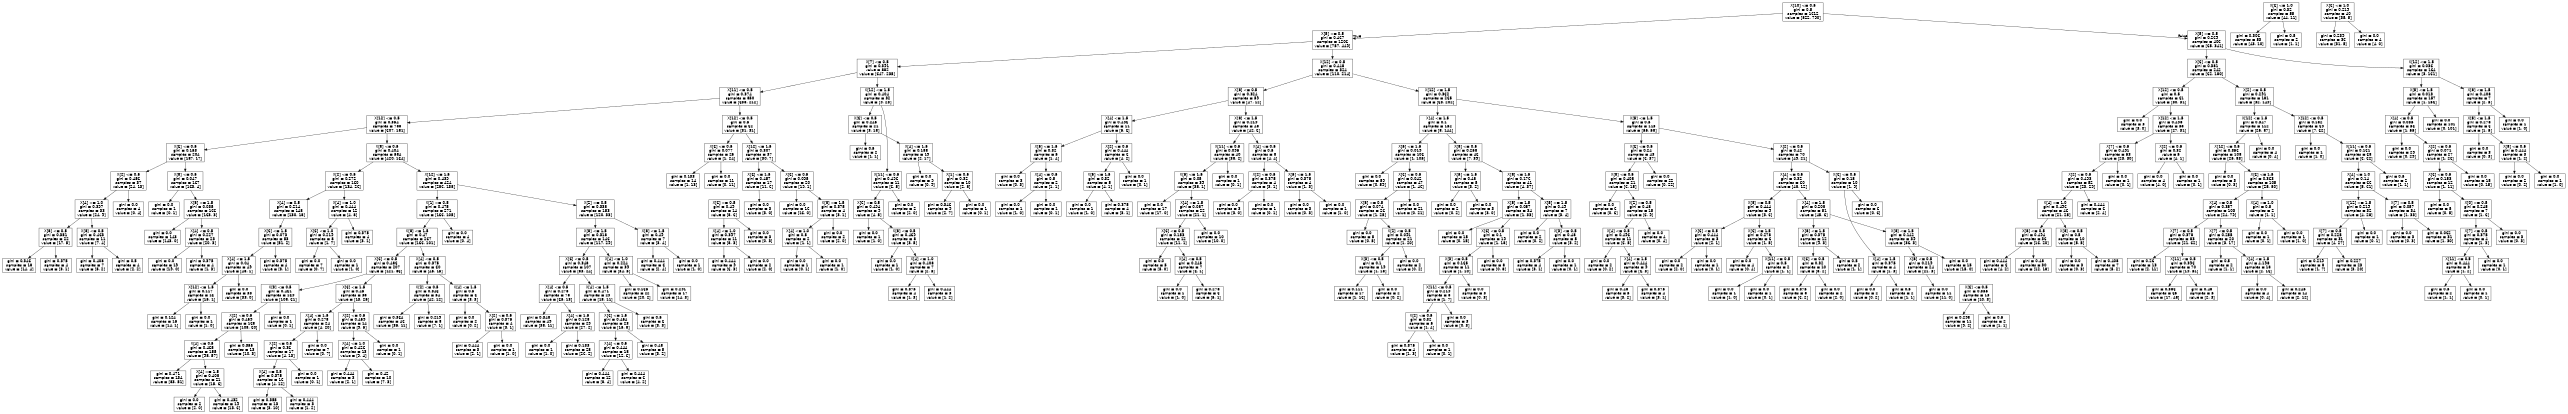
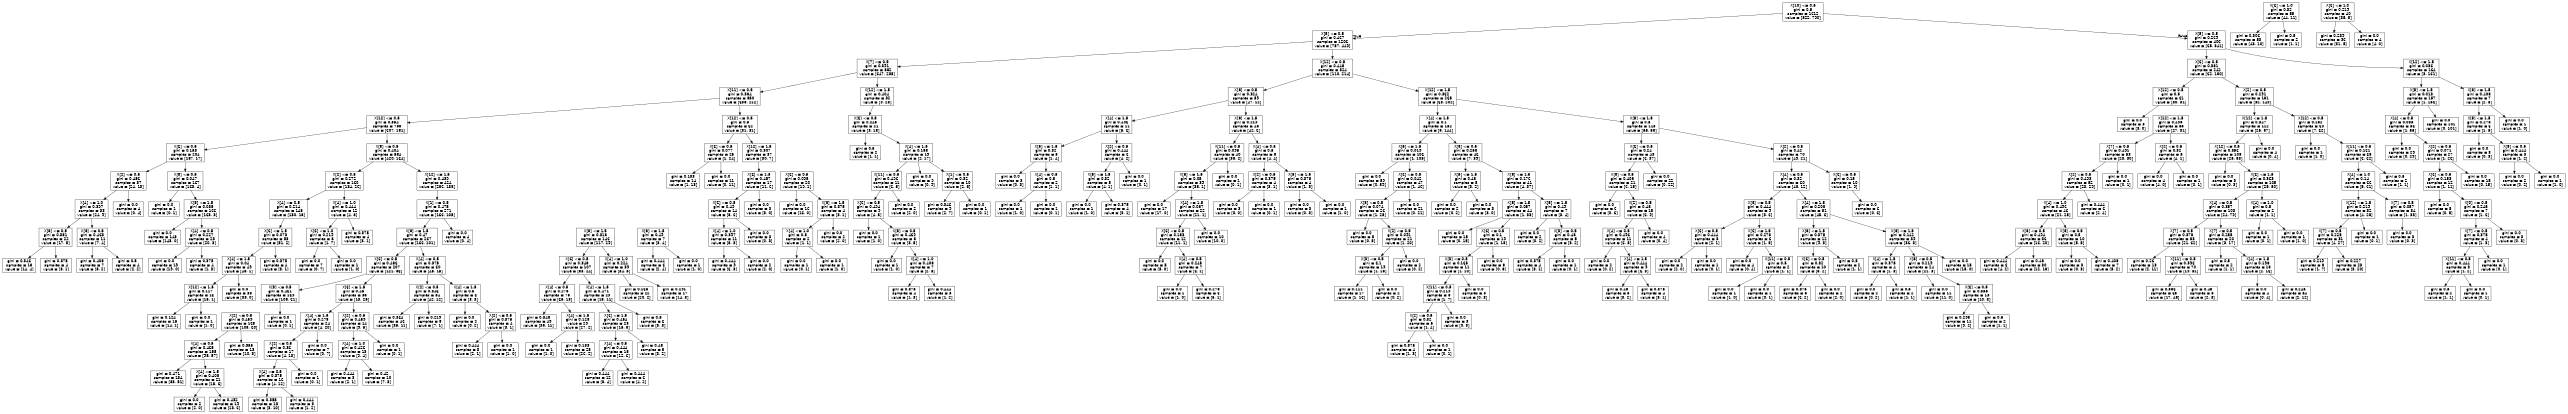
node "X[7] <= 0.5 gini = 0.391 value = 882 value = [647, 235]": label "X[7] <= 0.5 gini = 0.391 value = 882 value = [647, 235]" -> "X[7] <= 0.5 gini = 0.391 samples = 882 value = [647, 235]"
node "X[11] <= 0.5 gini = 0.374 samples = 850 value = [638, 212]": label "X[11] <= 0.5 gini = 0.374 samples = 850 value = [638, 212]" -> "X[11] <= 0.5 gini = 0.384 samples = 850 value = [638, 212]"
edge "X[12] <= 0.5 gini = 0.5 samples = 61 value = [30, 31]" -> "X[12] <= 1.5 gini = 0.498 samples = 58 value = [27, 31]": removed
edge "X[12] <= 1.5 gini = 0.404 samples = 32 value = [9, 23]" -> "X[11] <= 0.5 gini = 0.496 samples = 11 value = [6, 5]": now "X[4] <= 1.5 gini = 0.188 samples = 19 value = [2, 17]" -> "X[11] <= 0.5 gini = 0.496 samples = 11 value = [6, 5]"
node "X[2] <= 0.5 gini = 0.32 value = 5 value = [4, 1]": label "X[2] <= 0.5 gini = 0.32 value = 5 value = [4, 1]" -> "X[2] <= 0.5 gini = 0.32 samples = 5 value = [4, 1]"
edge "X[12] <= 1.5 gini = 0.307 samples = 37 value = [30, 7]" -> "X[6] <= 0.5 gini = 0.095 samples = 20 value = [19, 1]": removed
edge "X[6] <= 1.5 gini = 0.457 samples = 17 value = [11, 6]" -> "X[6] <= 0.5 gini = 0.49 samples = 14 value = [8, 6]": added
node "X[2] <= 0.5 gini = 0.338 samples = 153 value = [120, 33]": removed
node "X[5] <= 1.5 gini = 0.057 samples = 34 value = [1, 33]": label "X[5] <= 1.5 gini = 0.057 samples = 34 value = [1, 33]" -> "X[5] <= 1.5 gini = 0.057 samples = 44 value = [1, 33]"
edge "X[6] <= 0.5 gini = 0.18 samples = 10 value = [1, 9]" -> "X[4] <= 1.5 gini = 0.375 samples = 4 value = [1, 3]": now "X[8] <= 1.5 gini = 0.142 samples = 39 value = [36, 3]" -> "X[4] <= 1.5 gini = 0.375 samples = 4 value = [1, 3]"
node "gini = 0.062 samples = 31 value = [1, 30]": removed
node "X[3] <= 0.5 gini = 0.1 samples = 19 value = [1, 18]": label "X[3] <= 0.5 gini = 0.1 samples = 19 value = [1, 18]" -> "X[3] <= 0.5 gini = 6.1 samples = 19 value = [1, 18]"
node "X[4] <= 1.5 gini = 4.198 samples = 18 value = [2, 16]": label "X[4] <= 1.5 gini = 4.198 samples = 18 value = [2, 16]" -> "X[4] <= 1.5 gini = 0.198 samples = 18 value = [2, 16]"
edge "X[8] <= 0.5 gini = 0.219 samples = 24 value = [21, 3]" -> "X[6] <= 0.5 gini = 0.355 samples = 13 value = [10, 3]": added
node "gini = 0.245 samples = 14 value = [2, 12]": label "gini = 0.245 samples = 14 value = [2, 12]" -> "gini = 0.245 samples = 54 value = [2, 12]"
edge "X[3] <= 0.5 gini = 0.461 samples = 169 value = [108, 61]" -> "X[2] <= 0.5 gini = 0.459 samples = 168 value = [108, 60]": removed
node "X[4] <= 1.5 gini = 0.128 samples = 29 value = [27, 2]": label "X[4] <= 1.5 gini = 0.128 samples = 29 value = [27, 2]" -> "X[4] <= 1.5 gini = 0.128 value = 29 value = [27, 2]"
